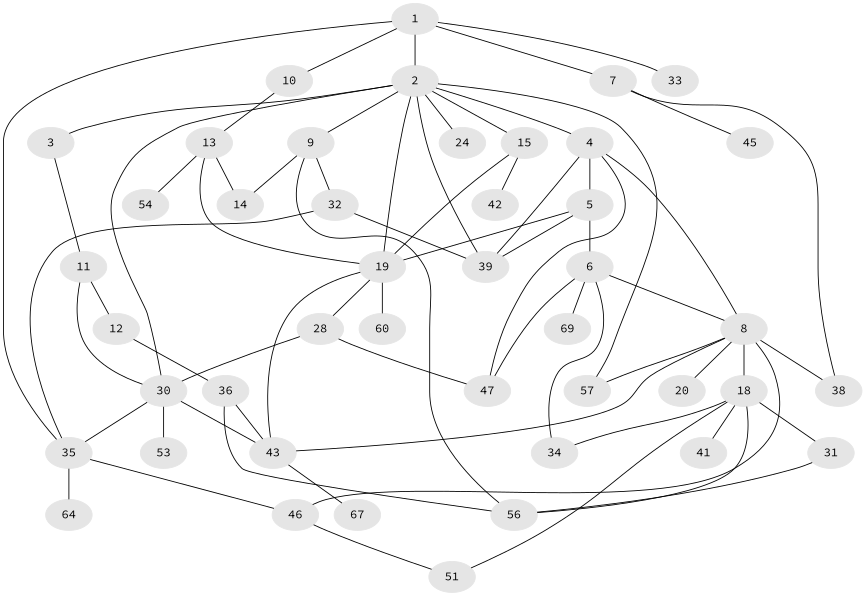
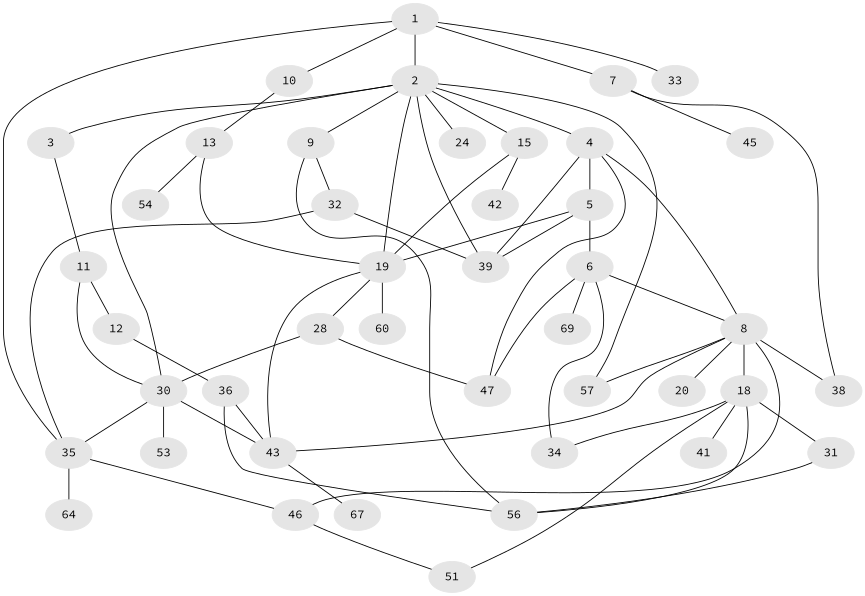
node "14": removed
